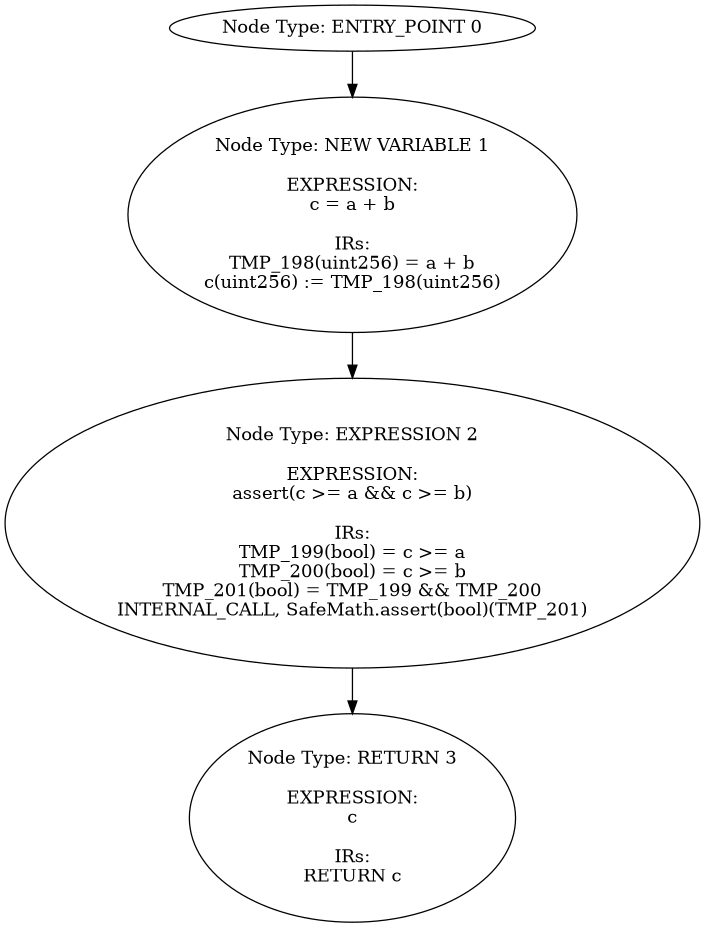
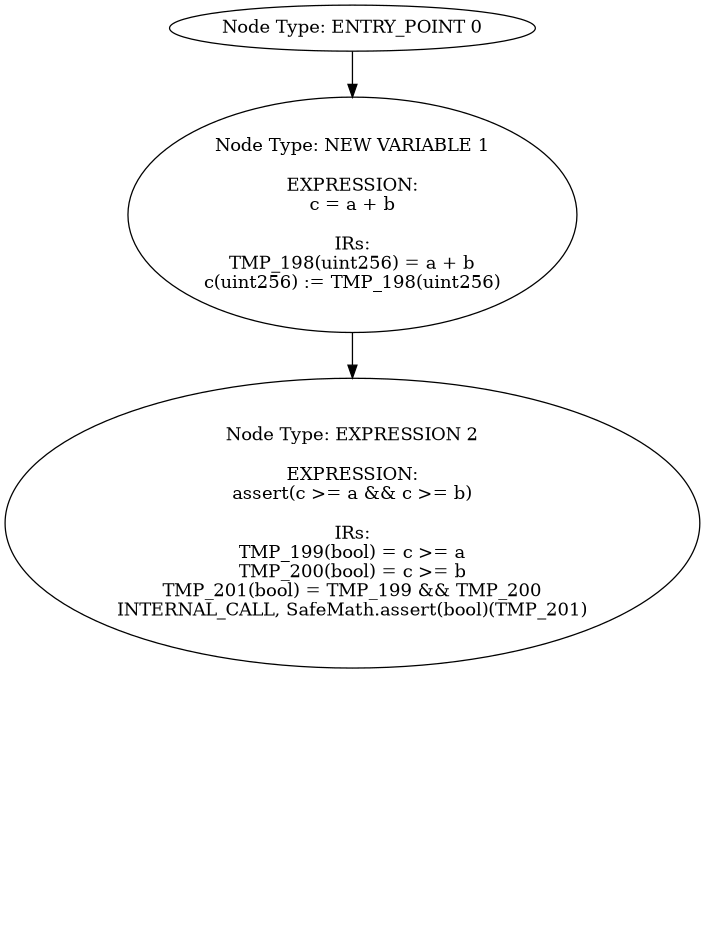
node "Node Type: RETURN 3 EXPRESSION: c IRs: RETURN c": removed
